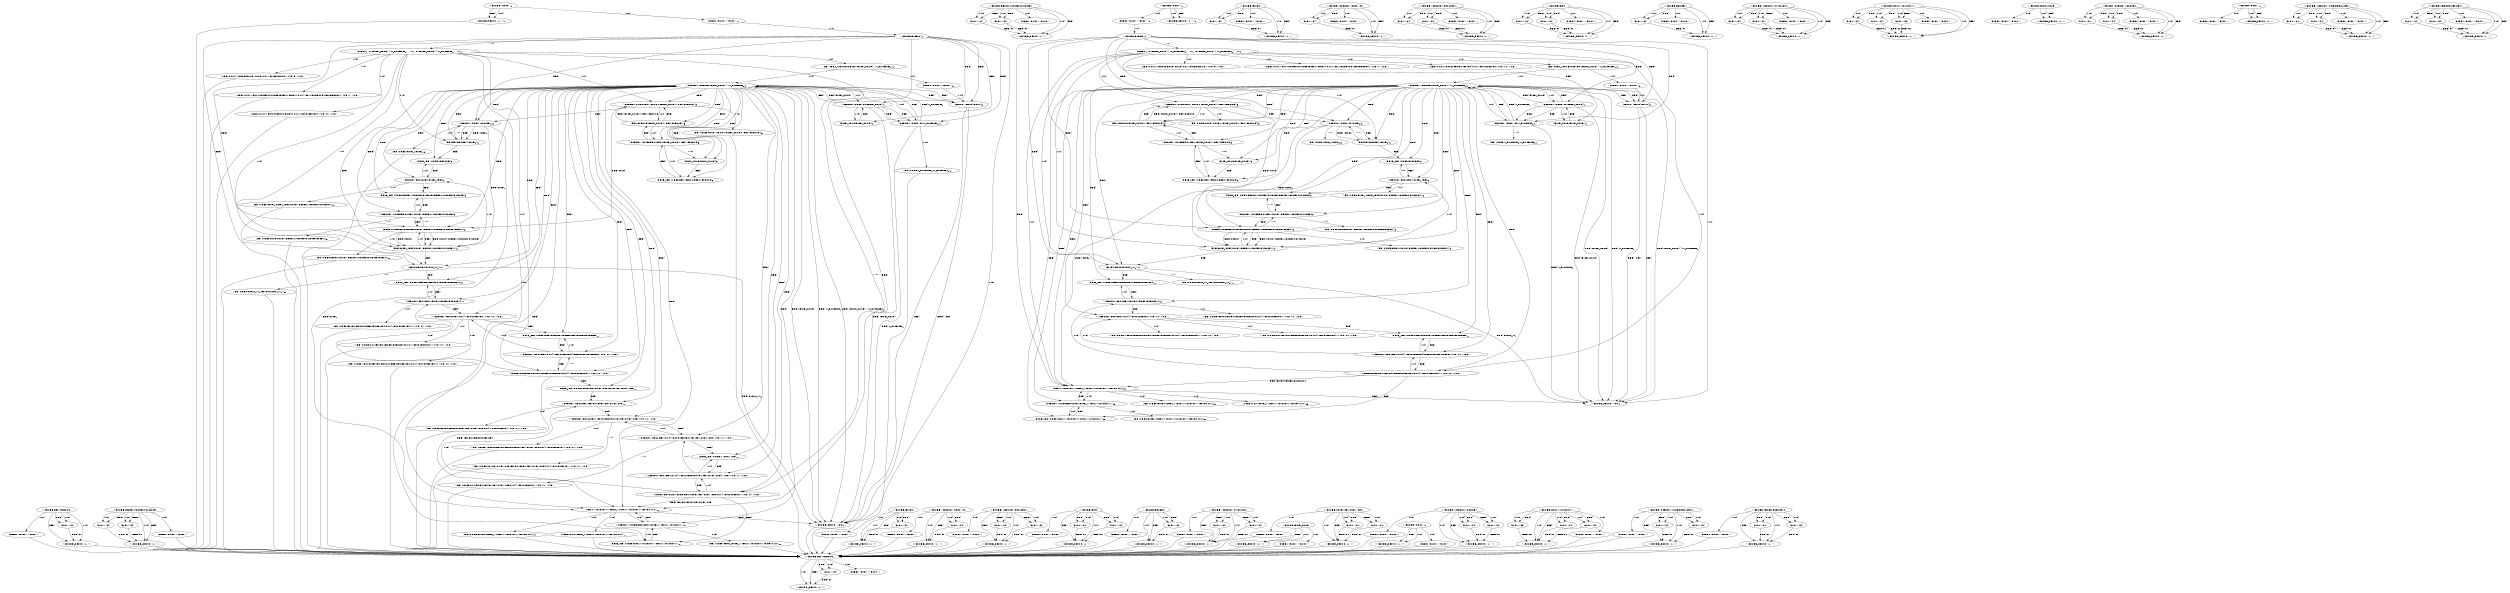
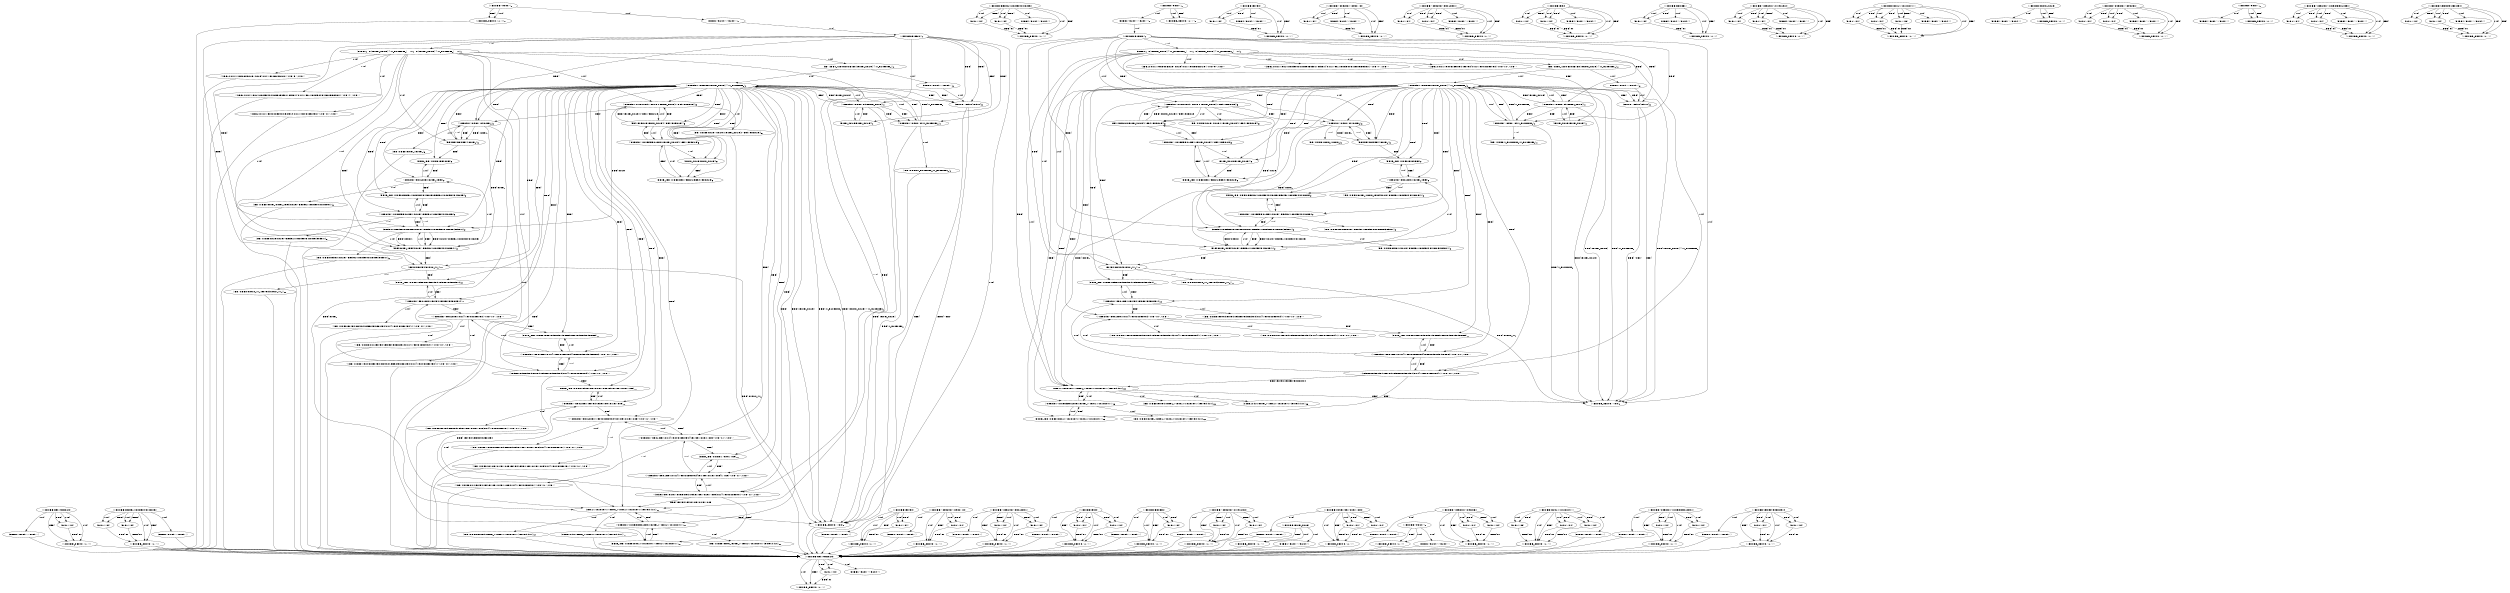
edge "(<operator>.fieldAccess,request.SetServiceWorkerMode)" -> "(FIELD_IDENTIFIER,SetServiceWorkerMode,SetServiceWorkerMode)": added, label "AST:"
